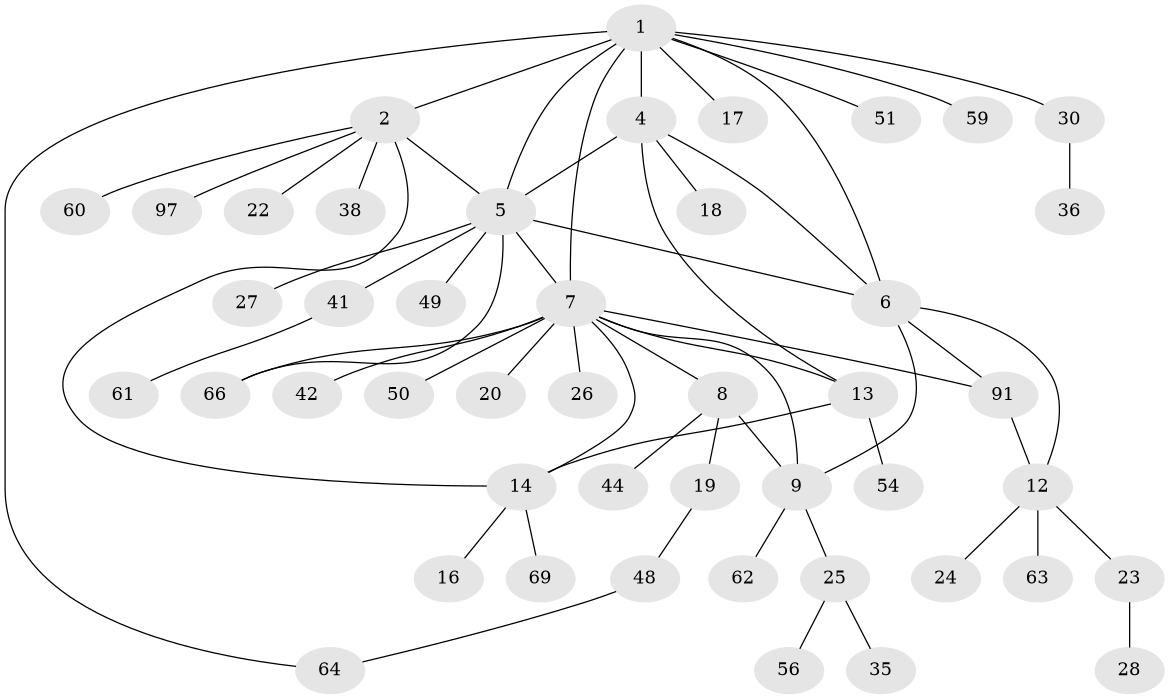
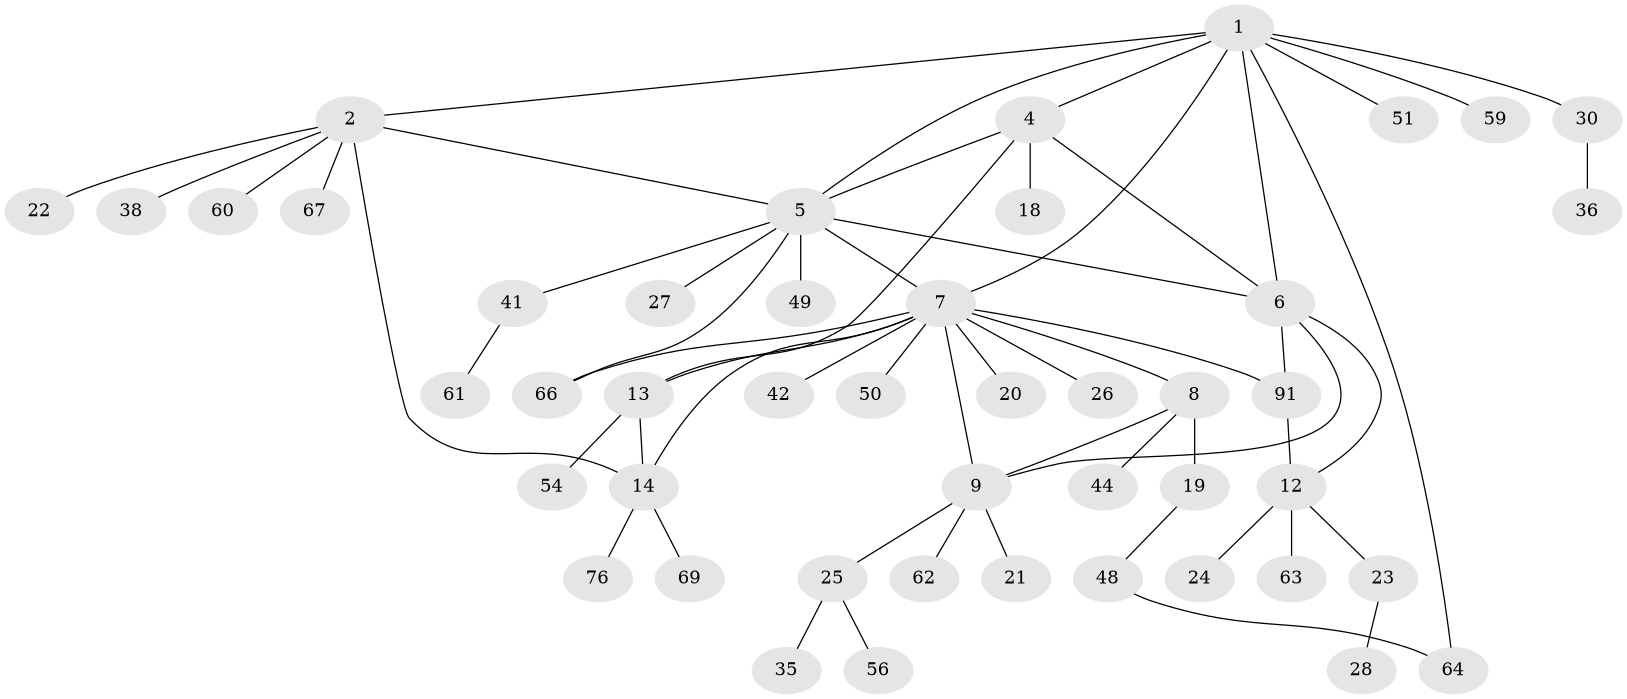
node "17": removed
node "97": label "97" -> "67"
node "16": label "16" -> "76"
node "21": added
